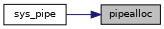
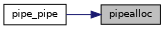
node "sys_pipe": label "sys_pipe" -> "pipe_pipe"
